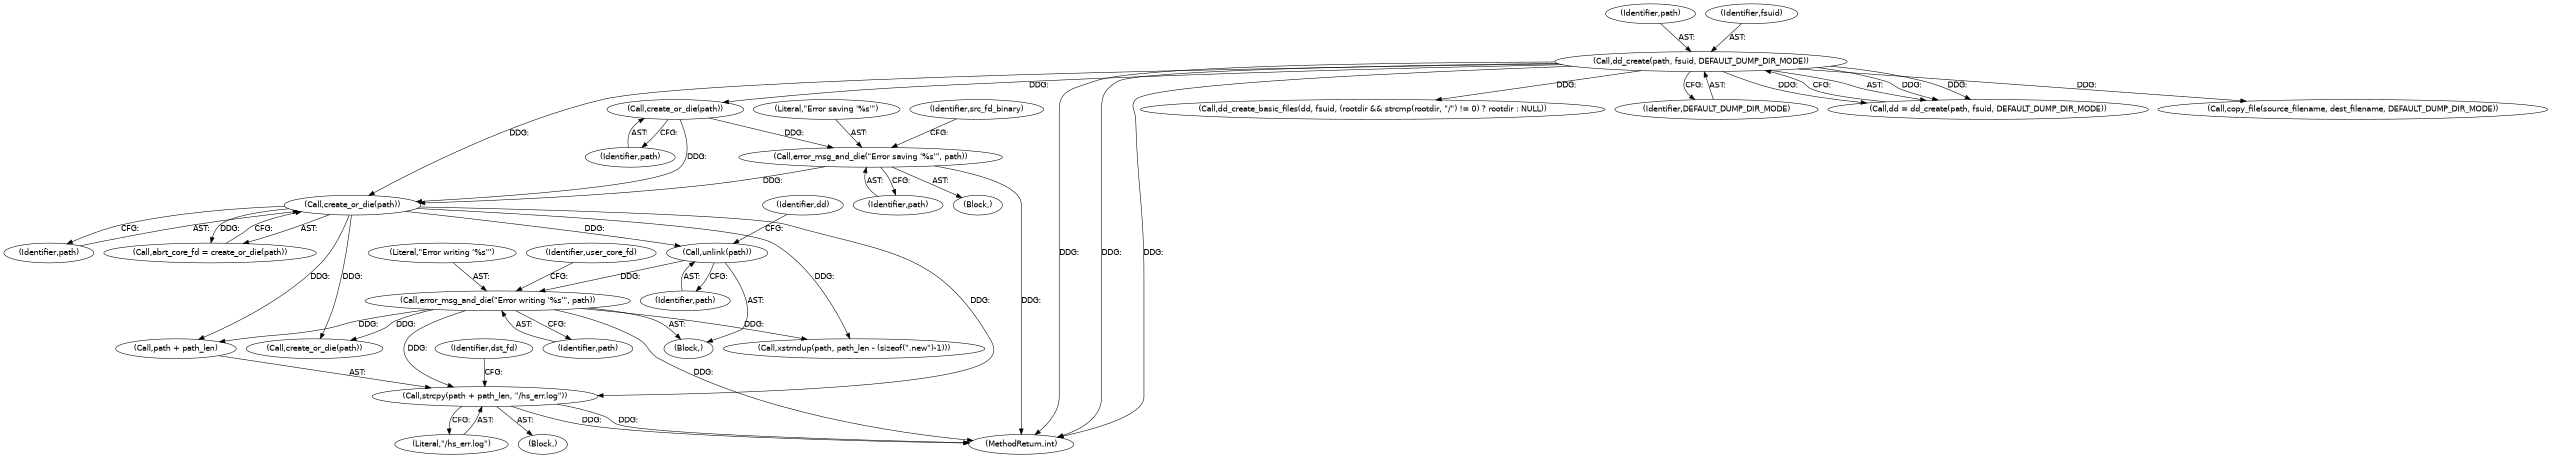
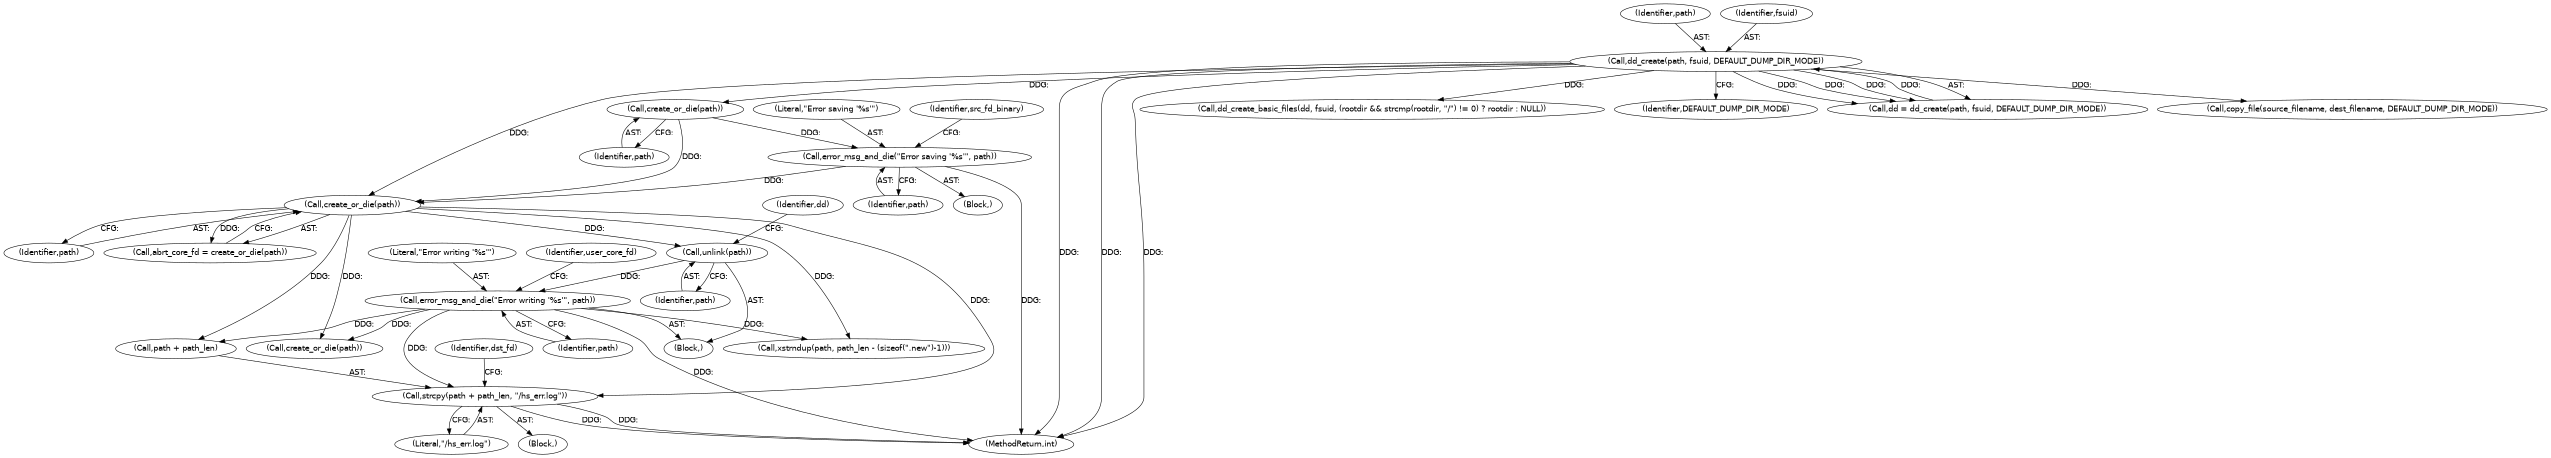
edge "(Call,dd = dd_create(path, fsuid, DEFAULT_DUMP_DIR_MODE))" -> "(Call,dd_create(path, fsuid, DEFAULT_DUMP_DIR_MODE))": label "CFG: " -> "DDG: "
edge "(Identifier,DEFAULT_DUMP_DIR_MODE)" -> "(Call,dd_create(path, fsuid, DEFAULT_DUMP_DIR_MODE))": removed, label "AST:"
